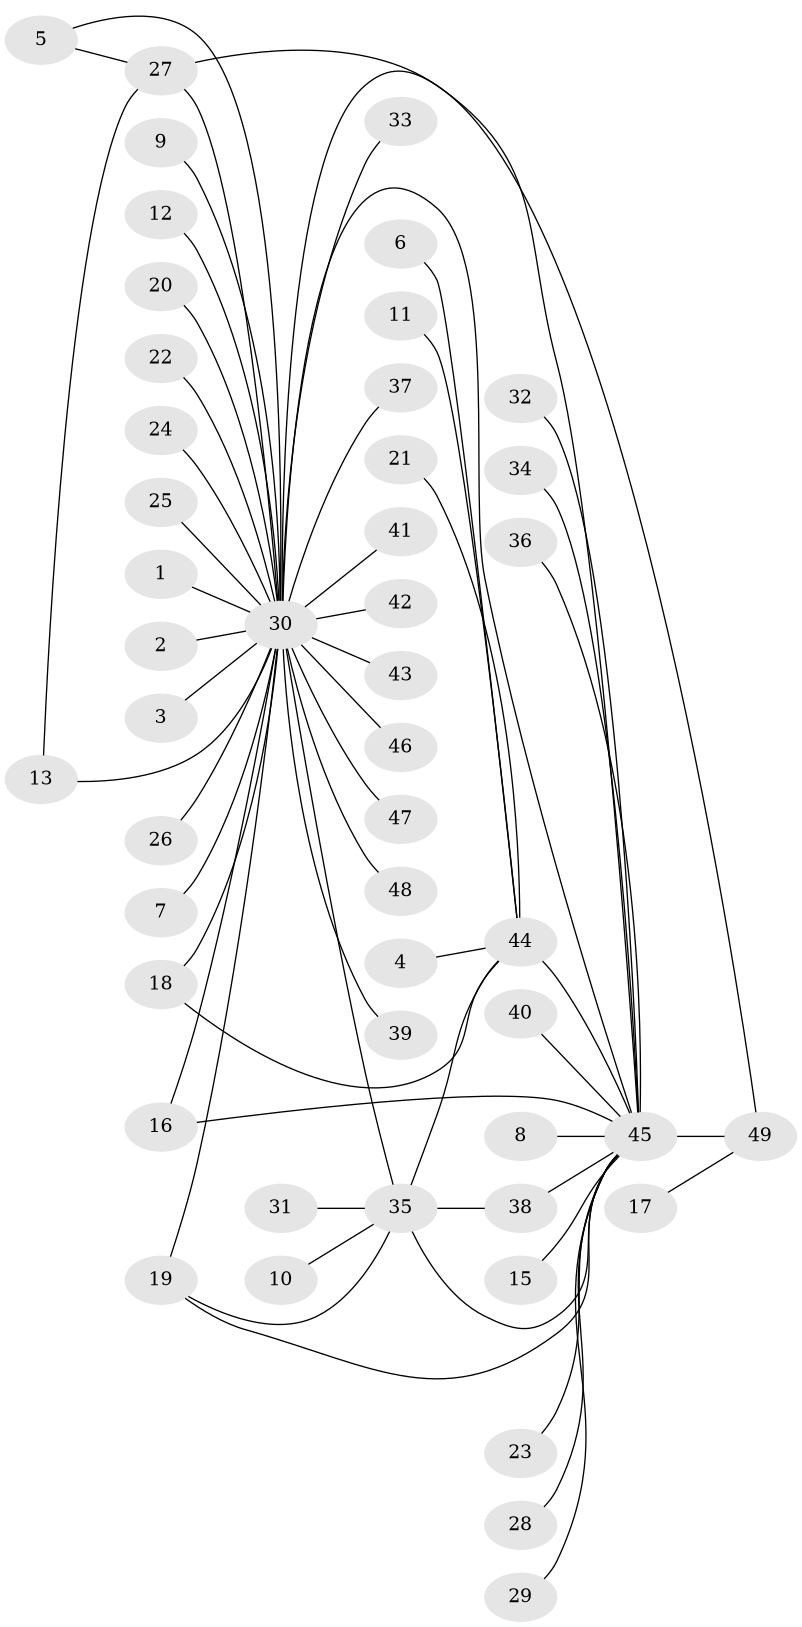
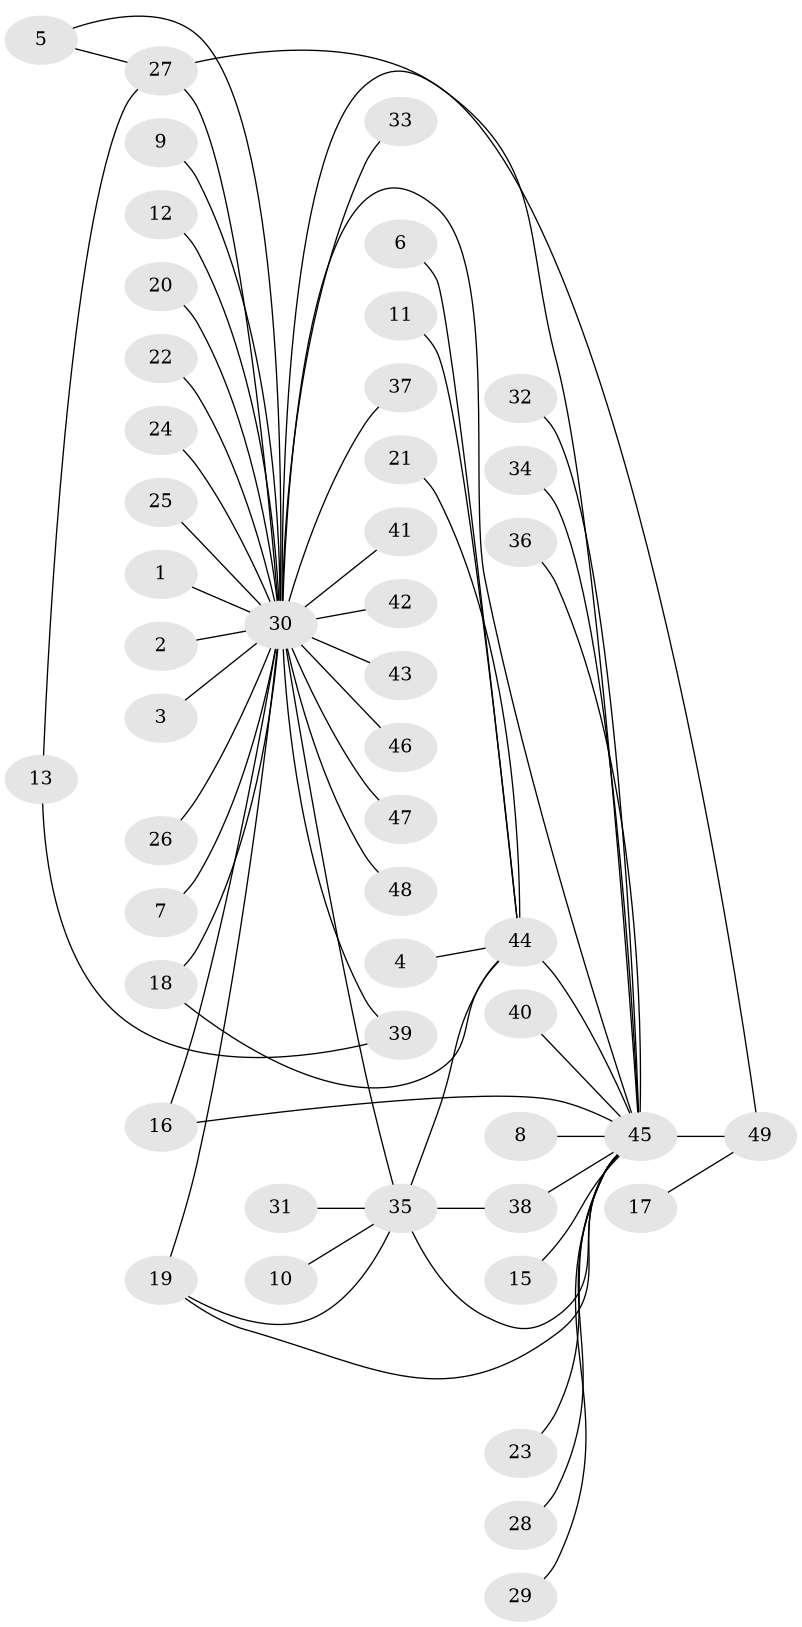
edge "30" -- "13": now "39" -- "13"
